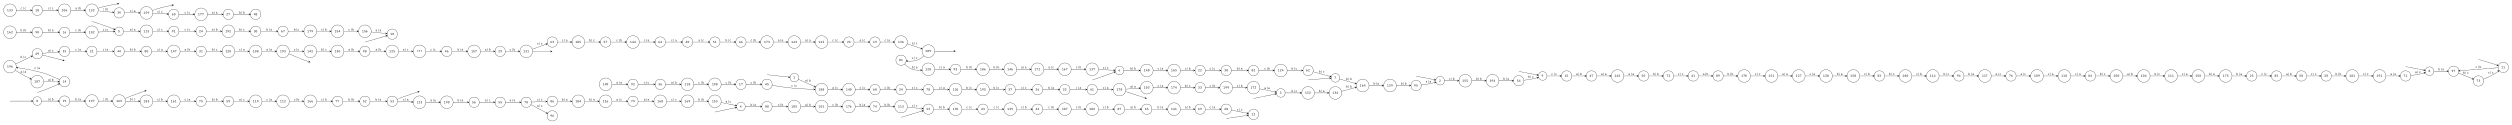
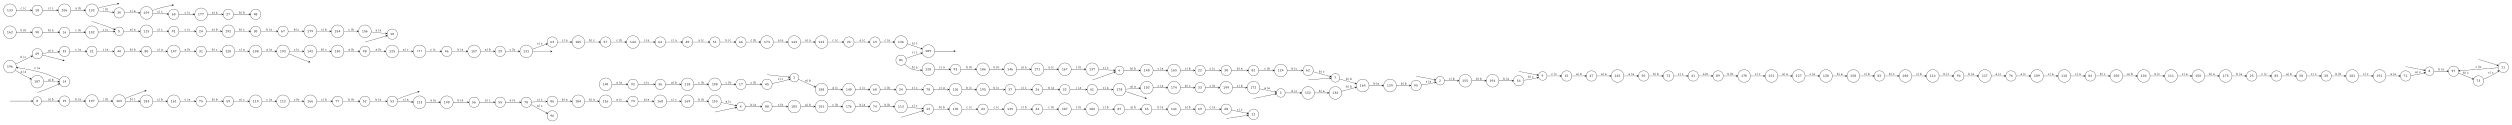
edge "189" -> "81": reversed
edge "45" -> "188": now "45" -> "1"
